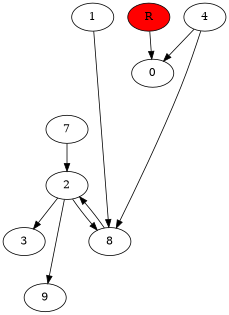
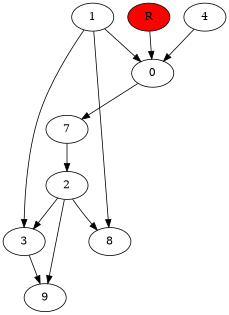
edge "1" -> "0": added
edge "0" -> "7": added
edge "1" -> "3": added
edge "4" -> "8": removed
edge "8" -> "2": removed
edge "3" -> "9": added
